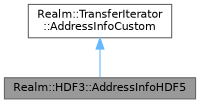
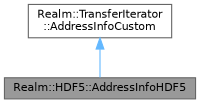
node "Realm::HDF3::AddressInfoHDF5": label "Realm::HDF3::AddressInfoHDF5" -> "Realm::HDF5::AddressInfoHDF5"
